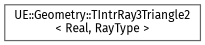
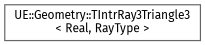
node "UE::Geometry::TIntrRay3Triangle2 < Real, RayType >": label "UE::Geometry::TIntrRay3Triangle2 < Real, RayType >" -> "UE::Geometry::TIntrRay3Triangle3 < Real, RayType >"
